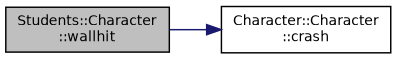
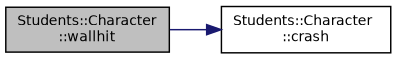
node "Character::Character ::crash": label "Character::Character ::crash" -> "Students::Character ::crash"
